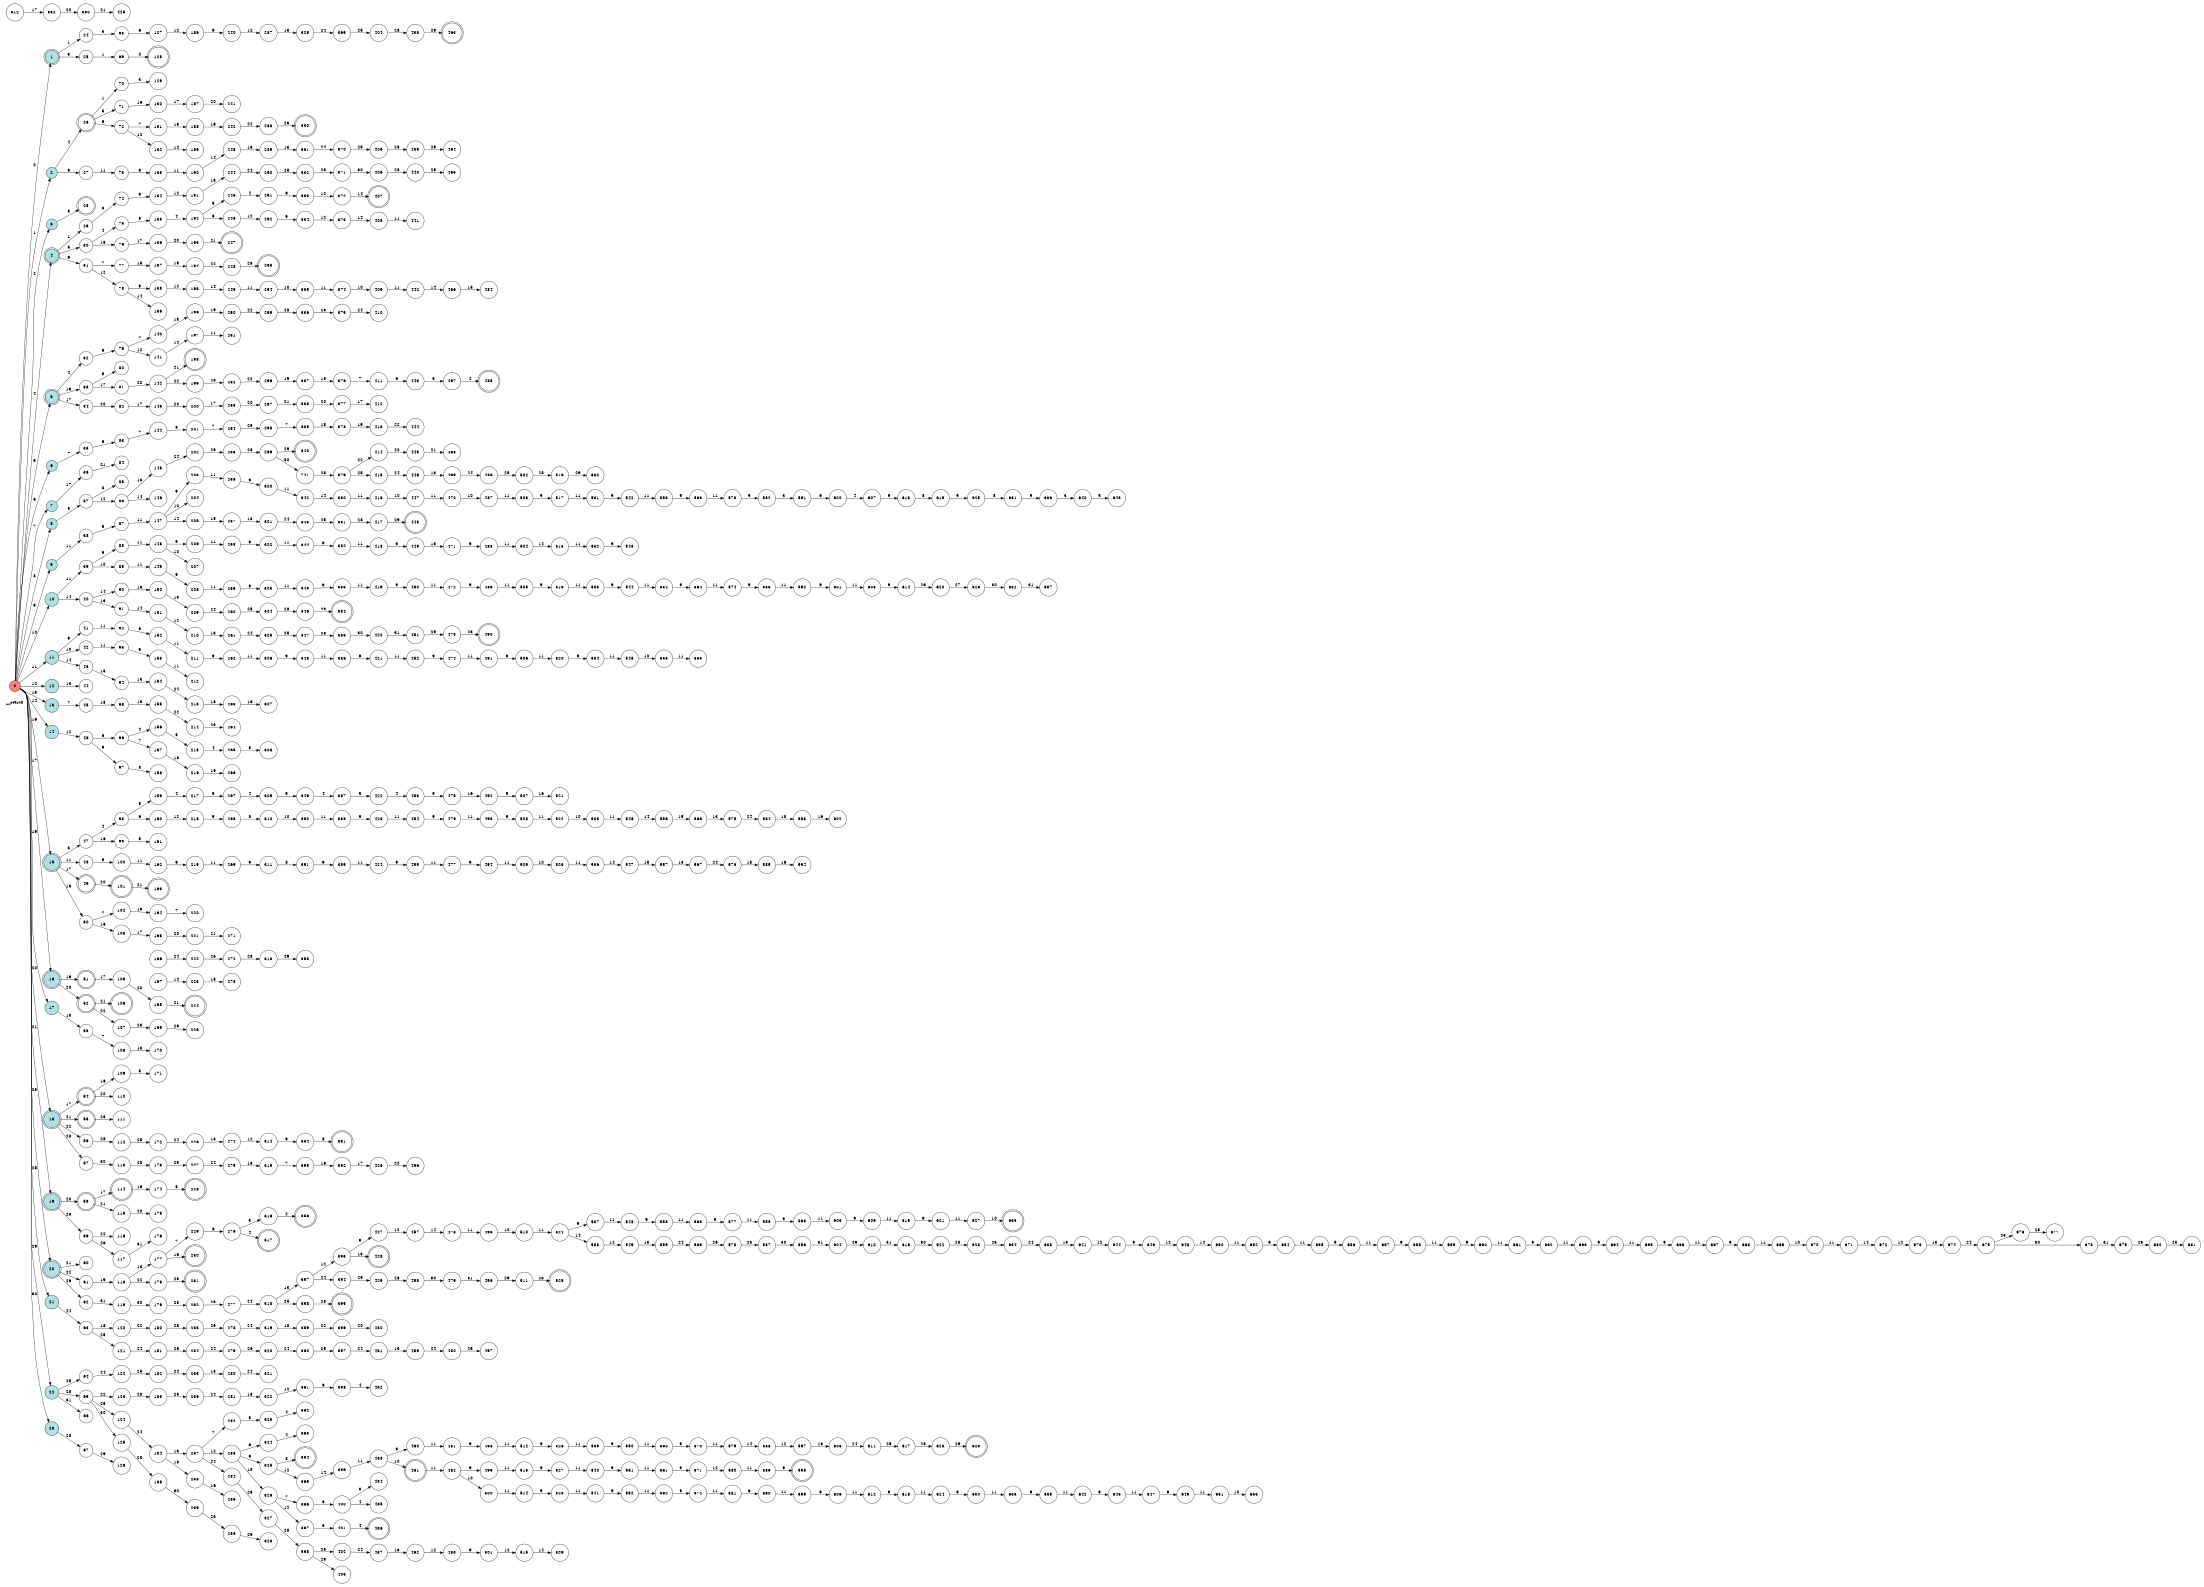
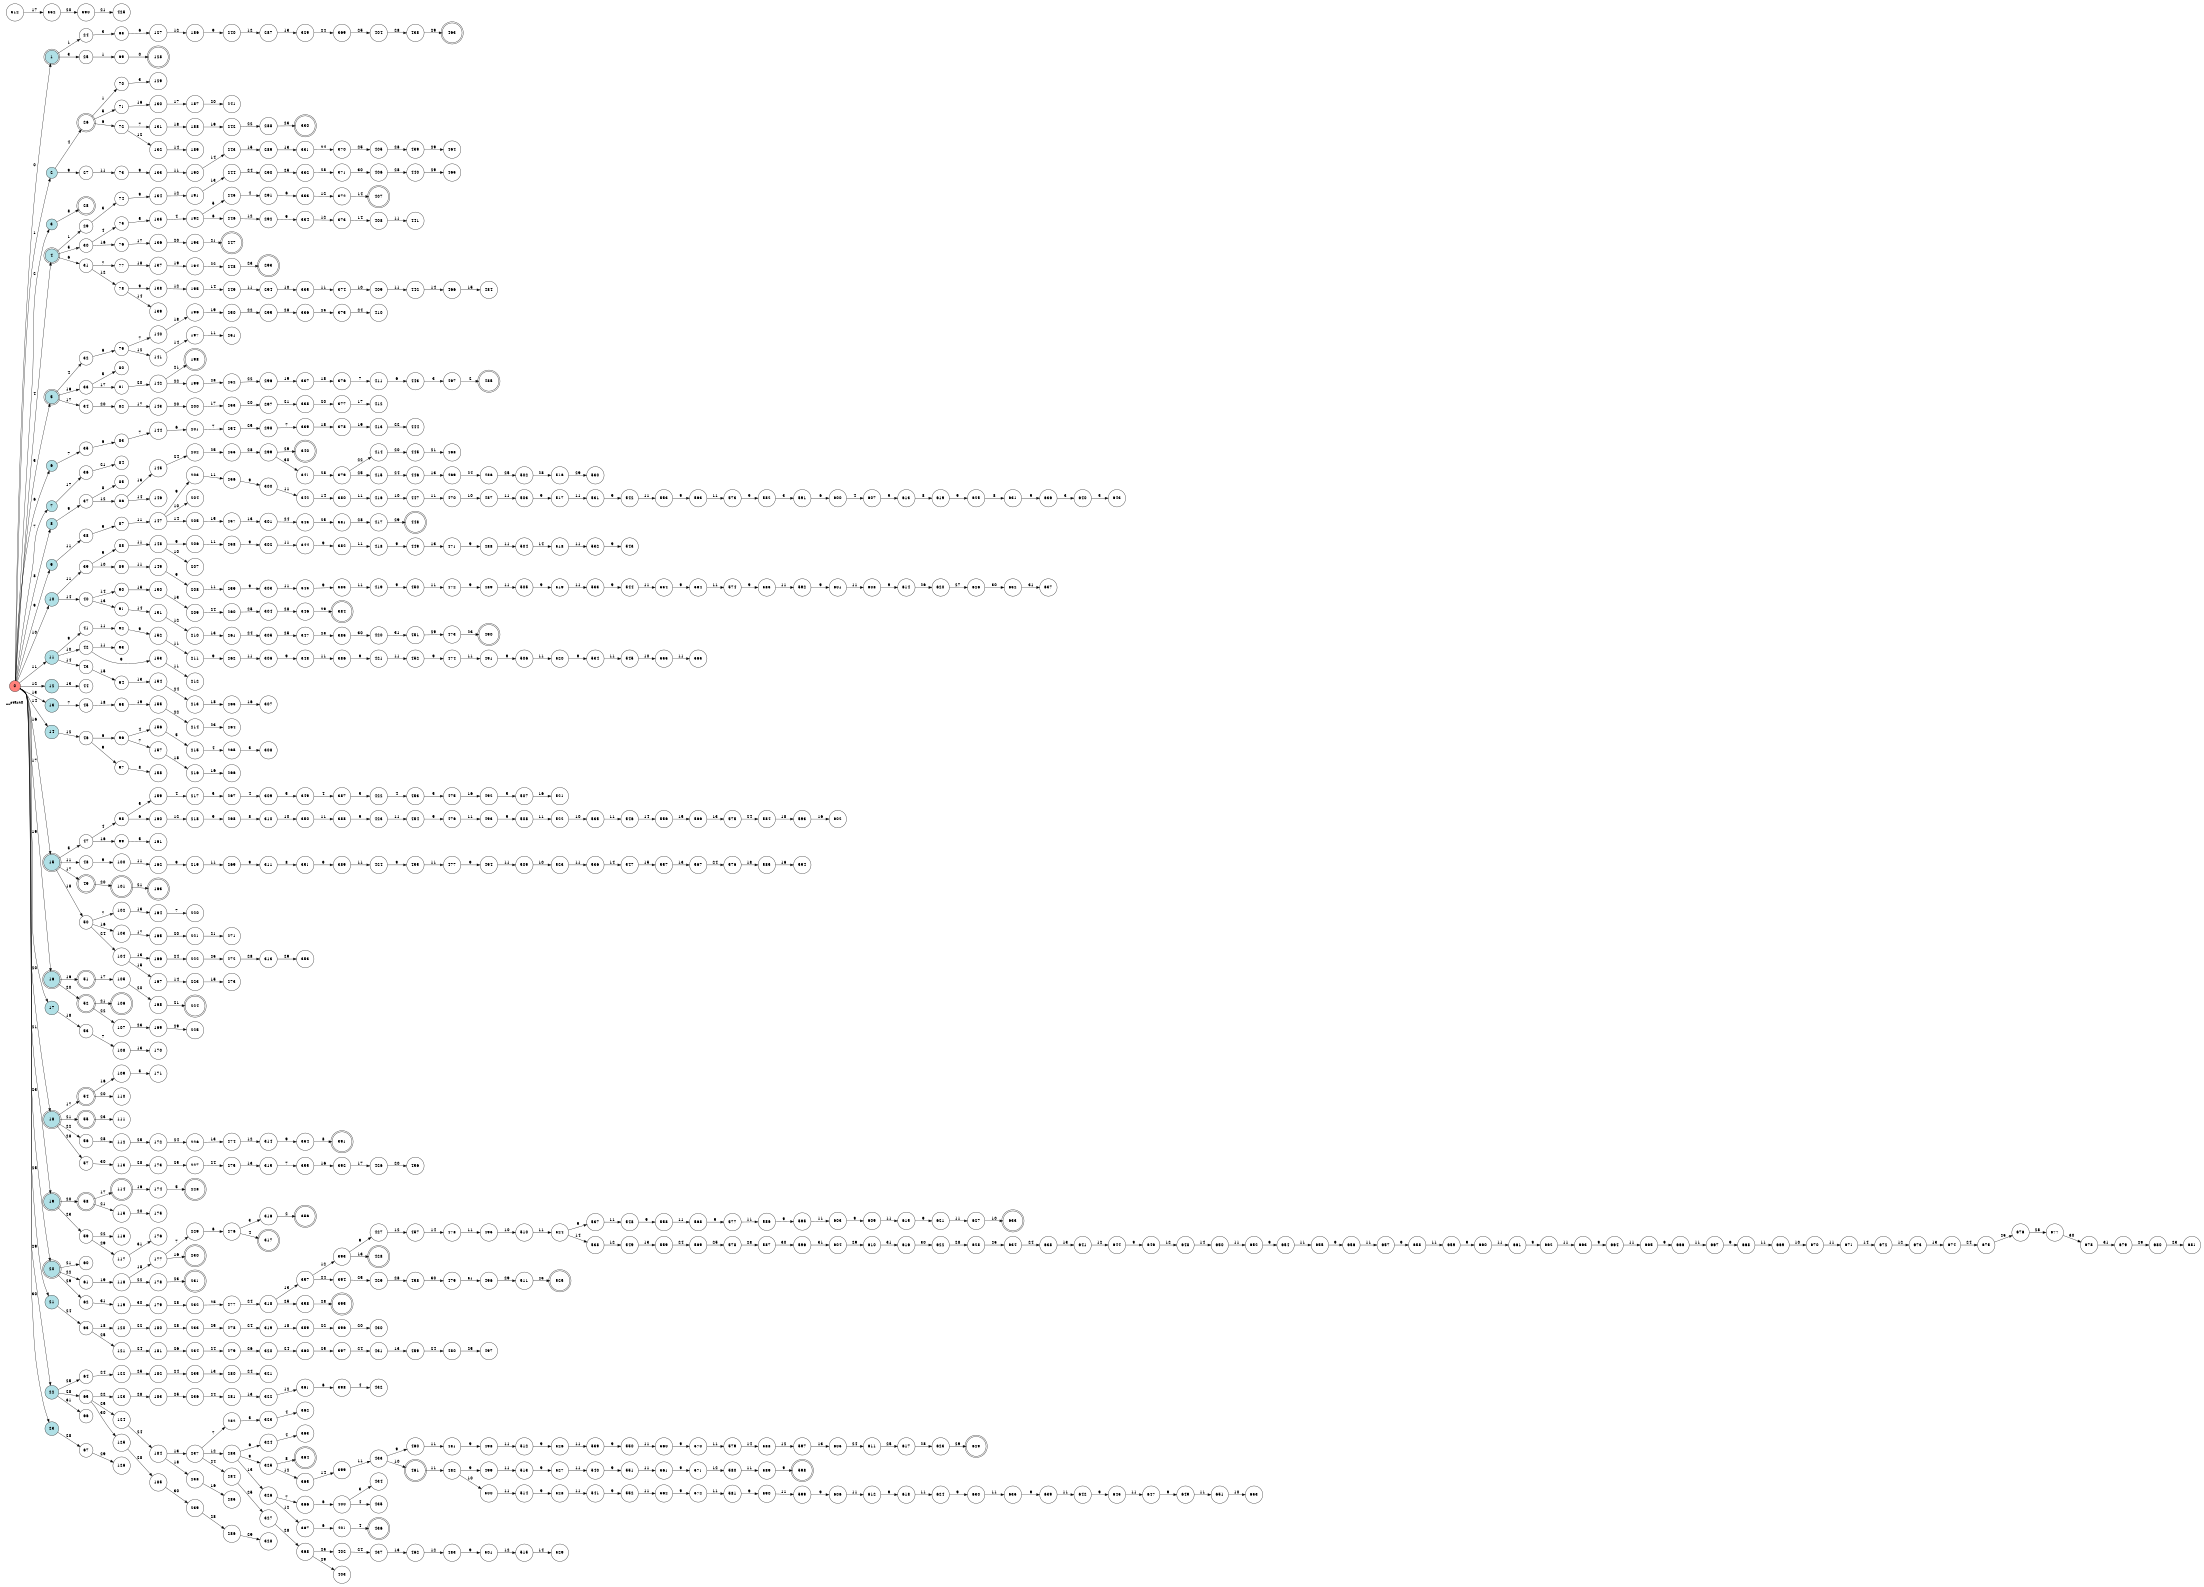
node "741": label "741" -> "341"
edge "93" -> "153": now "42" -> "153"
node "104": added
edge "675" -> "678": now "677" -> "678"
